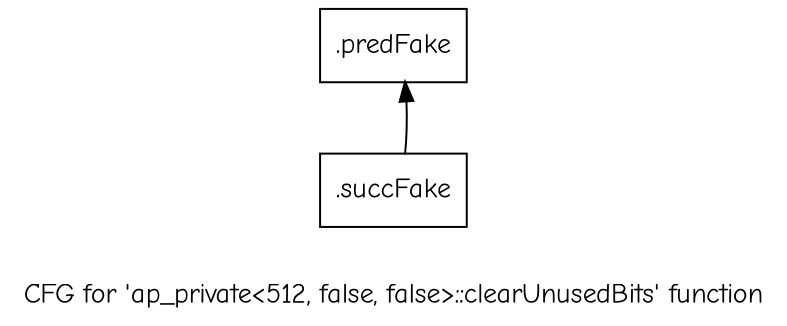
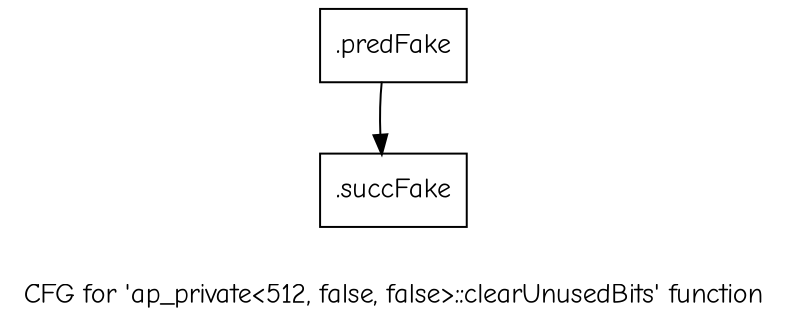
edge ".succFake" -> ".predFake": reversed
